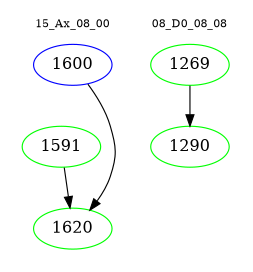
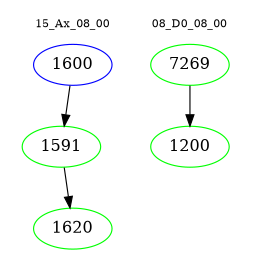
cluster "08_D0_08_08": label "08_D0_08_08" -> "08_D0_08_00"
node "1269": label "1269" -> "7269"
edge "1600" -> "1620": now "1600" -> "1591"
node "1290": label "1290" -> "1200"
